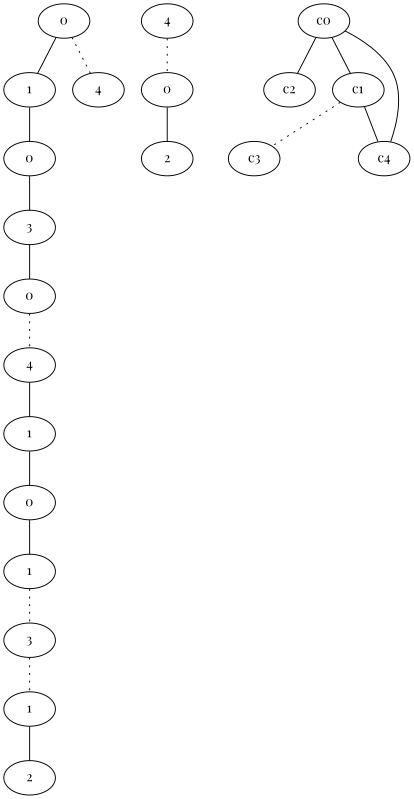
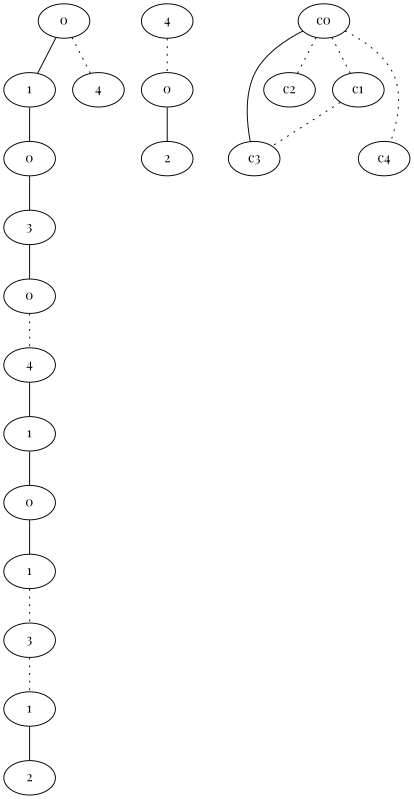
edge "c0" -- "c2": style solid -> dotted
edge "c0" -- "c1": style solid -> dotted
edge "c0" -- "c3": added
edge "c0" -- "c4": style solid -> dotted
edge "c1" -- "c4": removed
